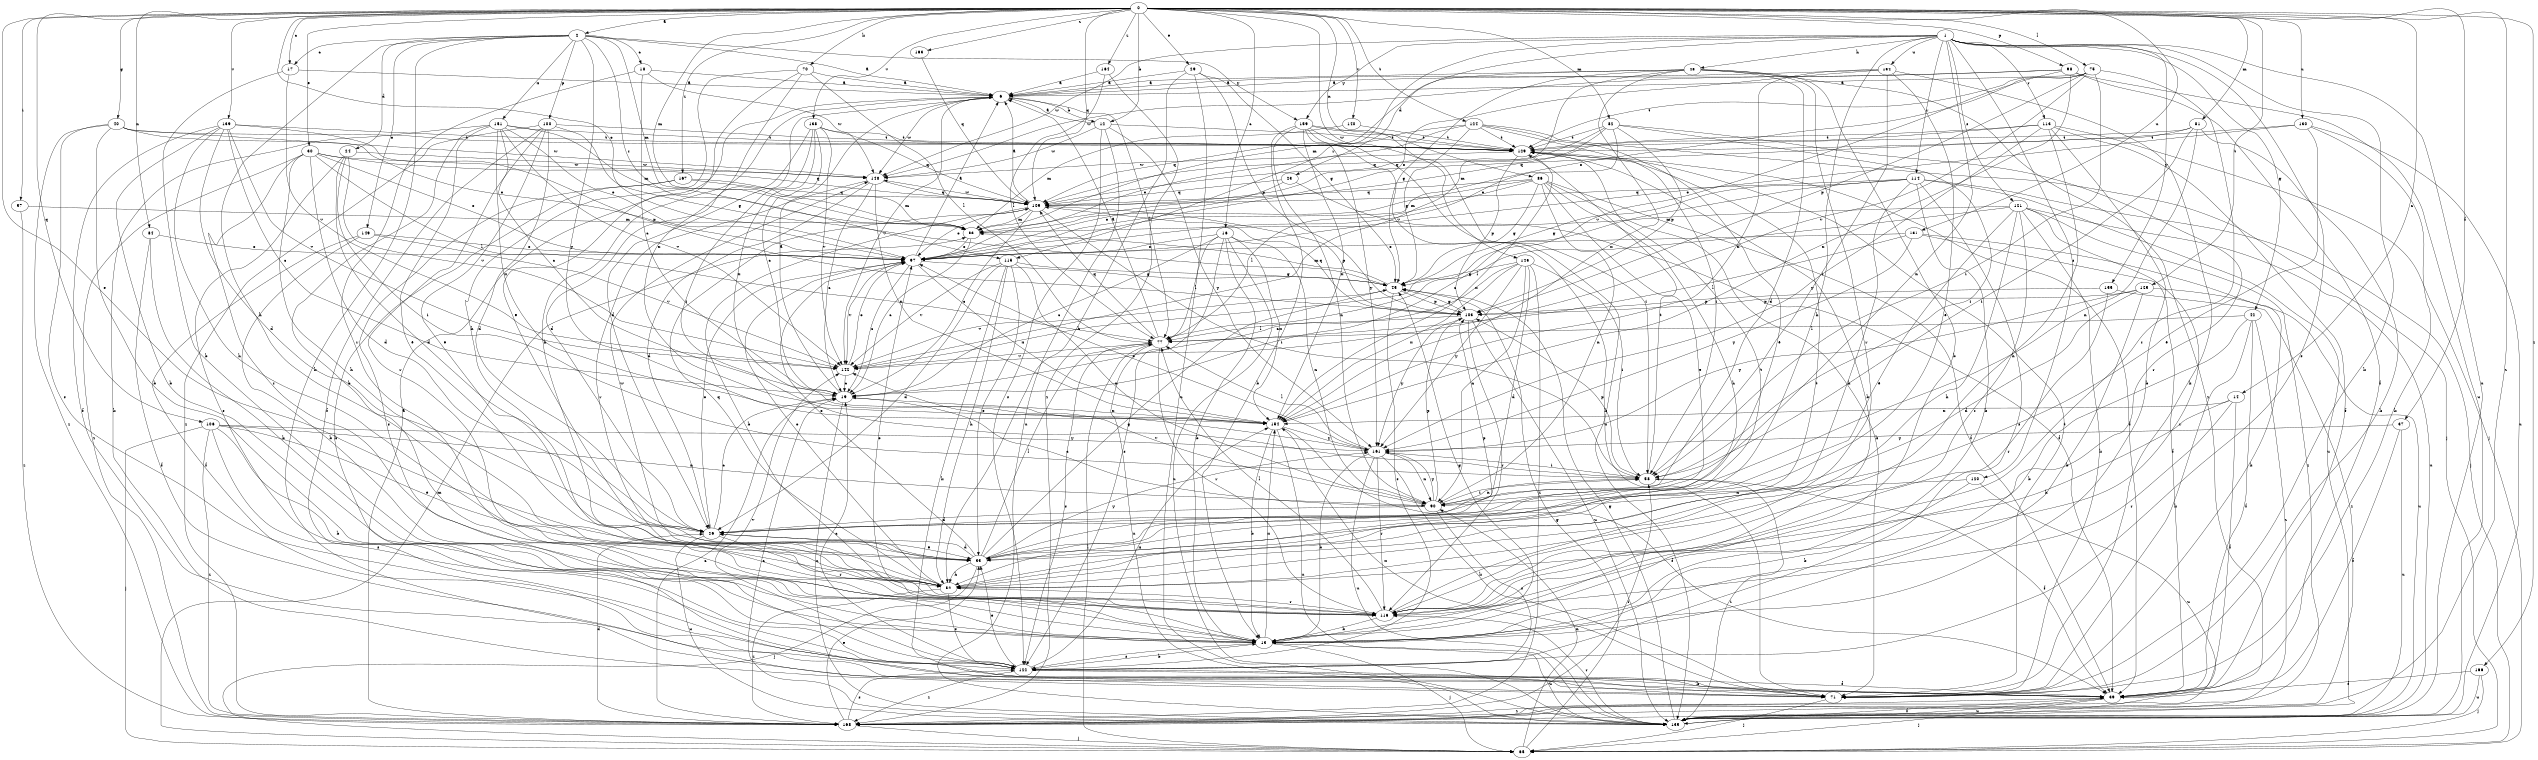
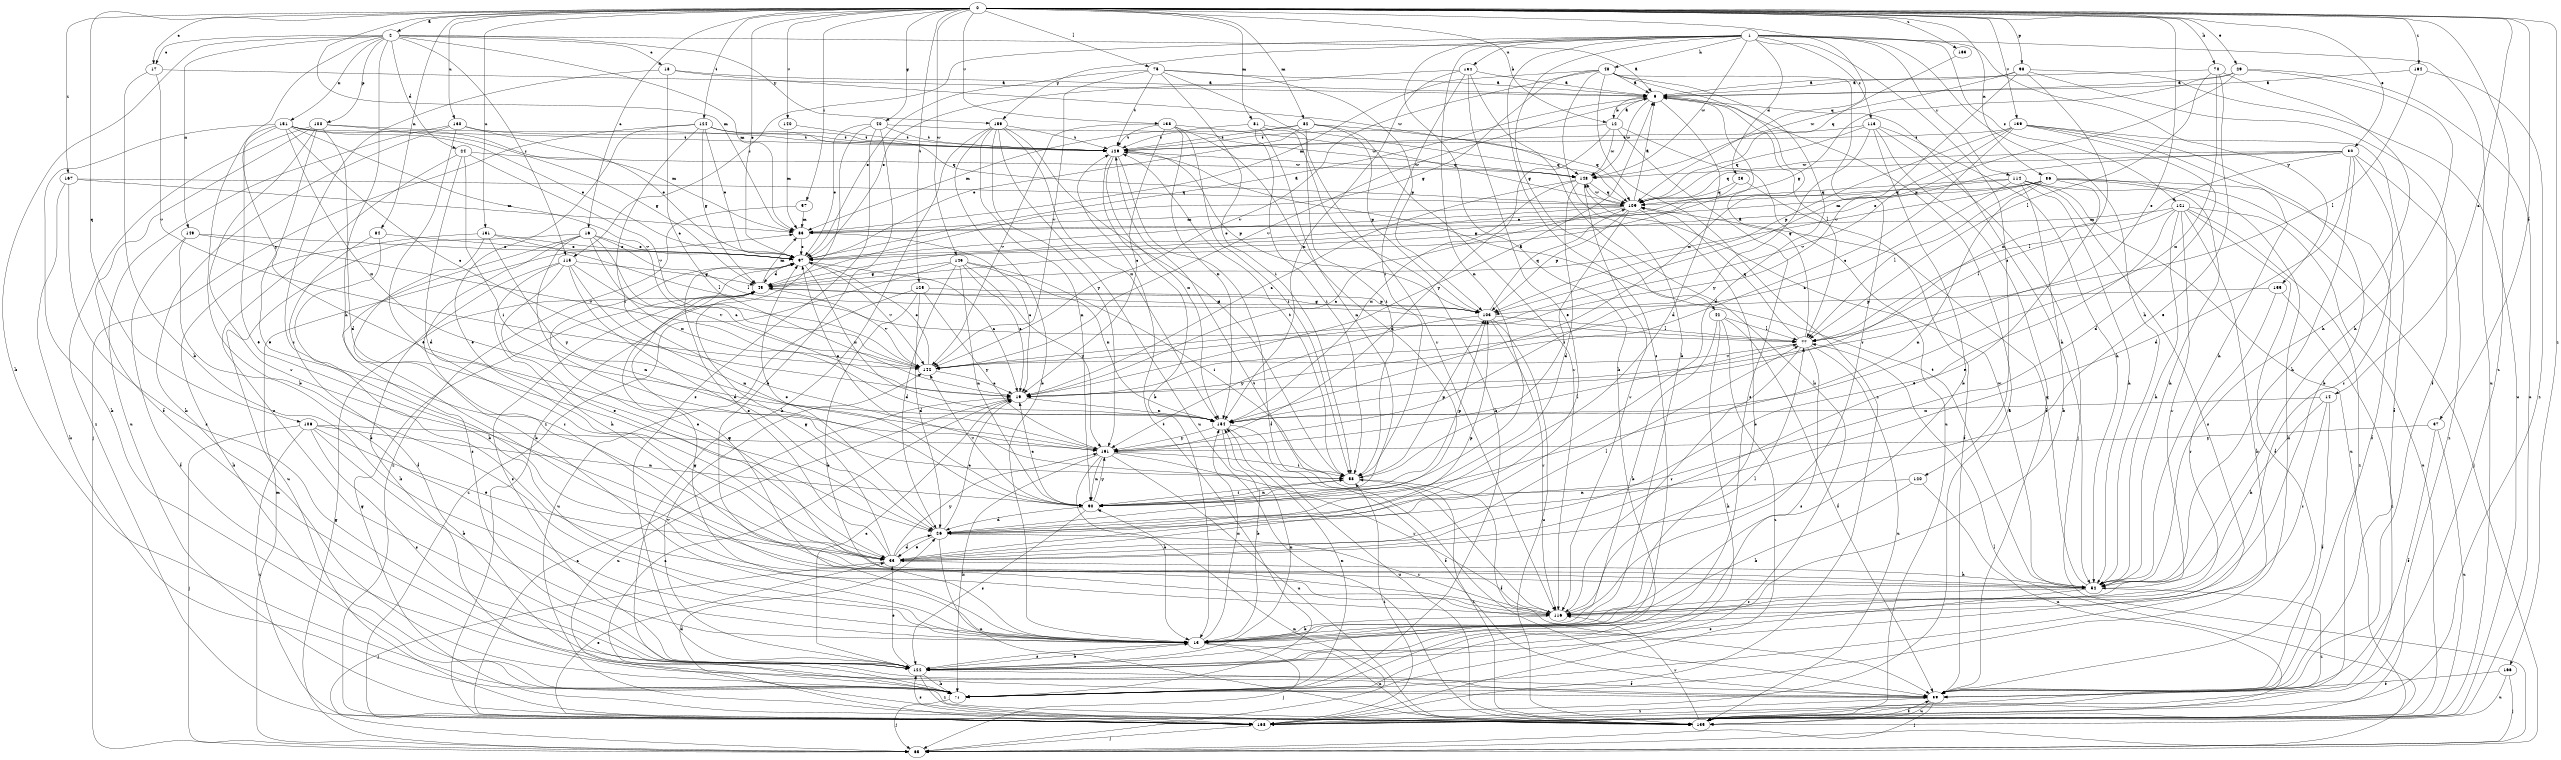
edge "0" -> "33": now "0" -> "19"
edge "2" -> "149": label "o" -> "x"
edge "97" -> "45": label "g" -> "d"
